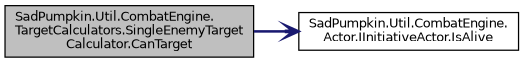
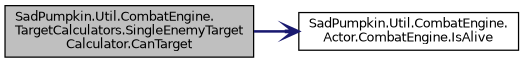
node "SadPumpkin.Util.CombatEngine. Actor.IInitiativeActor.IsAlive": label "SadPumpkin.Util.CombatEngine. Actor.IInitiativeActor.IsAlive" -> "SadPumpkin.Util.CombatEngine. Actor.CombatEngine.IsAlive"
